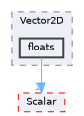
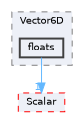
cluster "Vector2D": label "Vector2D" -> "Vector6D"
